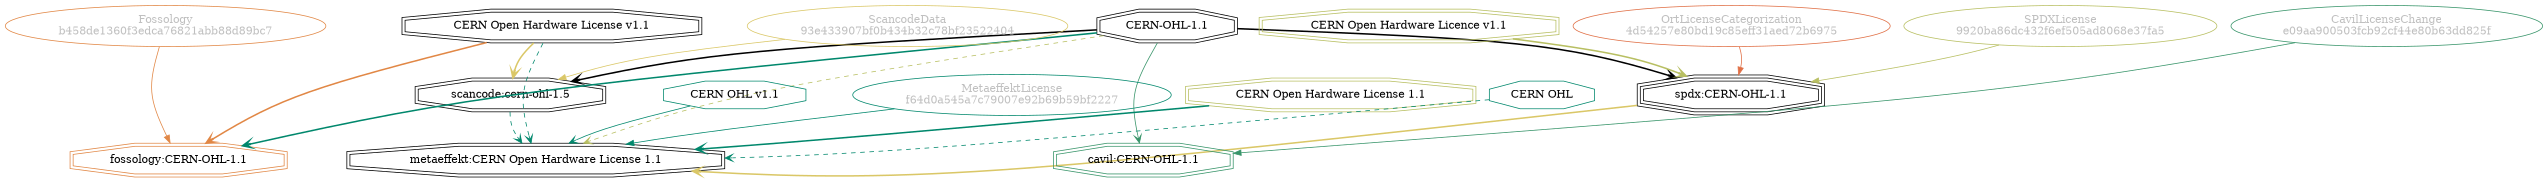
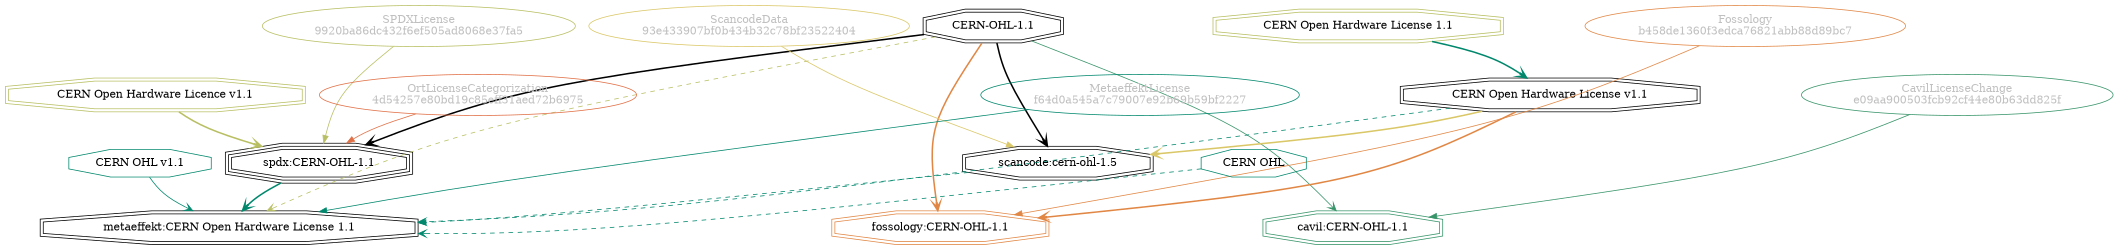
edge "CERN-OHL-1.1" -> "fossology:CERN-OHL-1.1": color #00876c -> #e18745
edge "scancode:cern-ohl-1.5" -> "metaeffekt:CERN Open Hardware License 1.1": arrowhead vee -> normal
edge "CERN Open Hardware License 1.1" -> "metaeffekt:CERN Open Hardware License 1.1": now "CERN Open Hardware License 1.1" -> "CERN Open Hardware License v1.1"
edge "spdx:CERN-OHL-1.1" -> "metaeffekt:CERN Open Hardware License 1.1": color #dac767 -> #00876c
